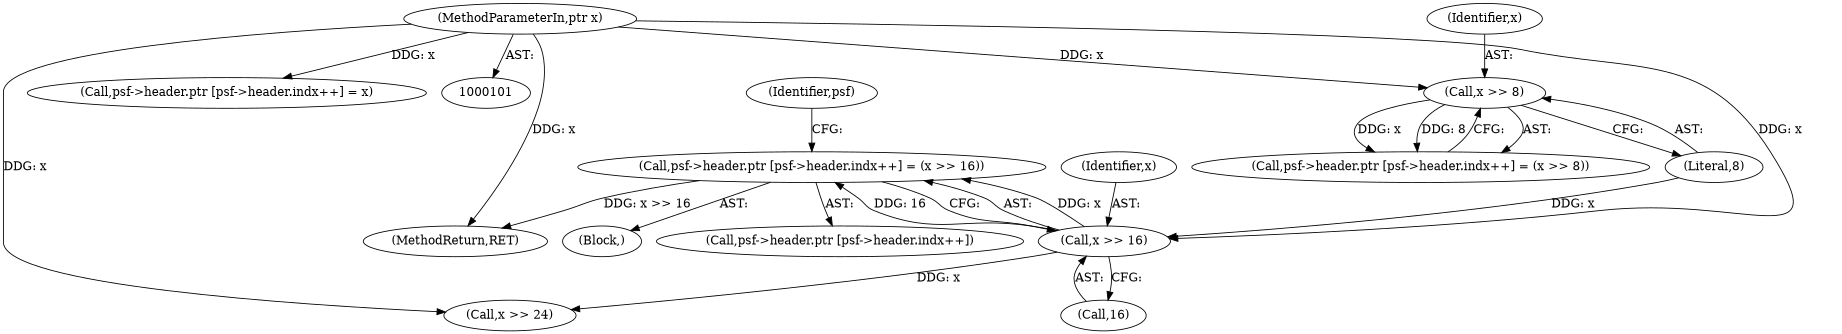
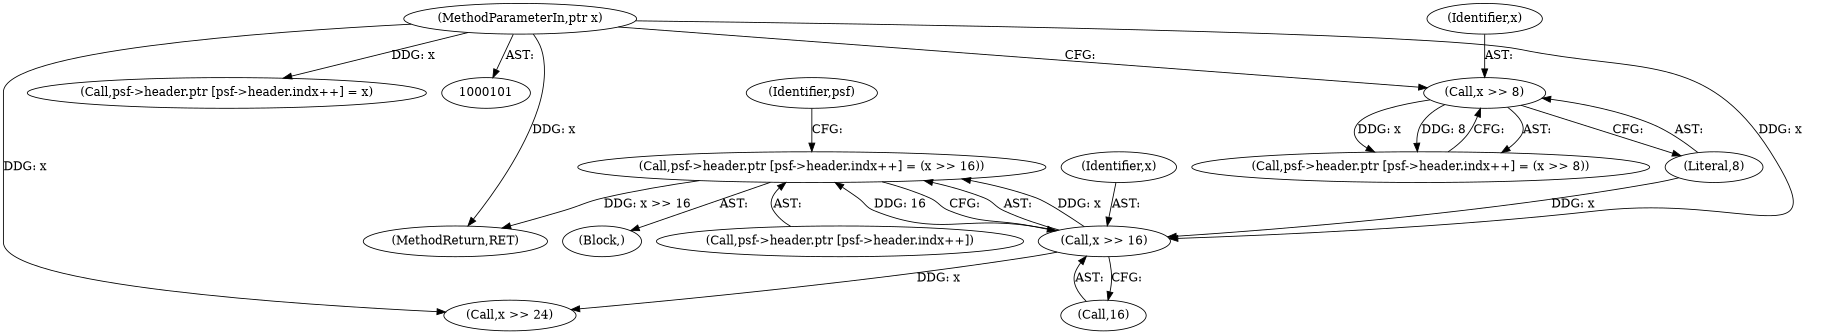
edge "(MethodParameterIn,ptr x)" -> "(Call,x >> 8)": label "DDG: x" -> "CFG: "
edge "(Call,psf->header.ptr [psf->header.indx++] = (x >> 16))" -> "(Call,psf->header.ptr [psf->header.indx++])": reversed
